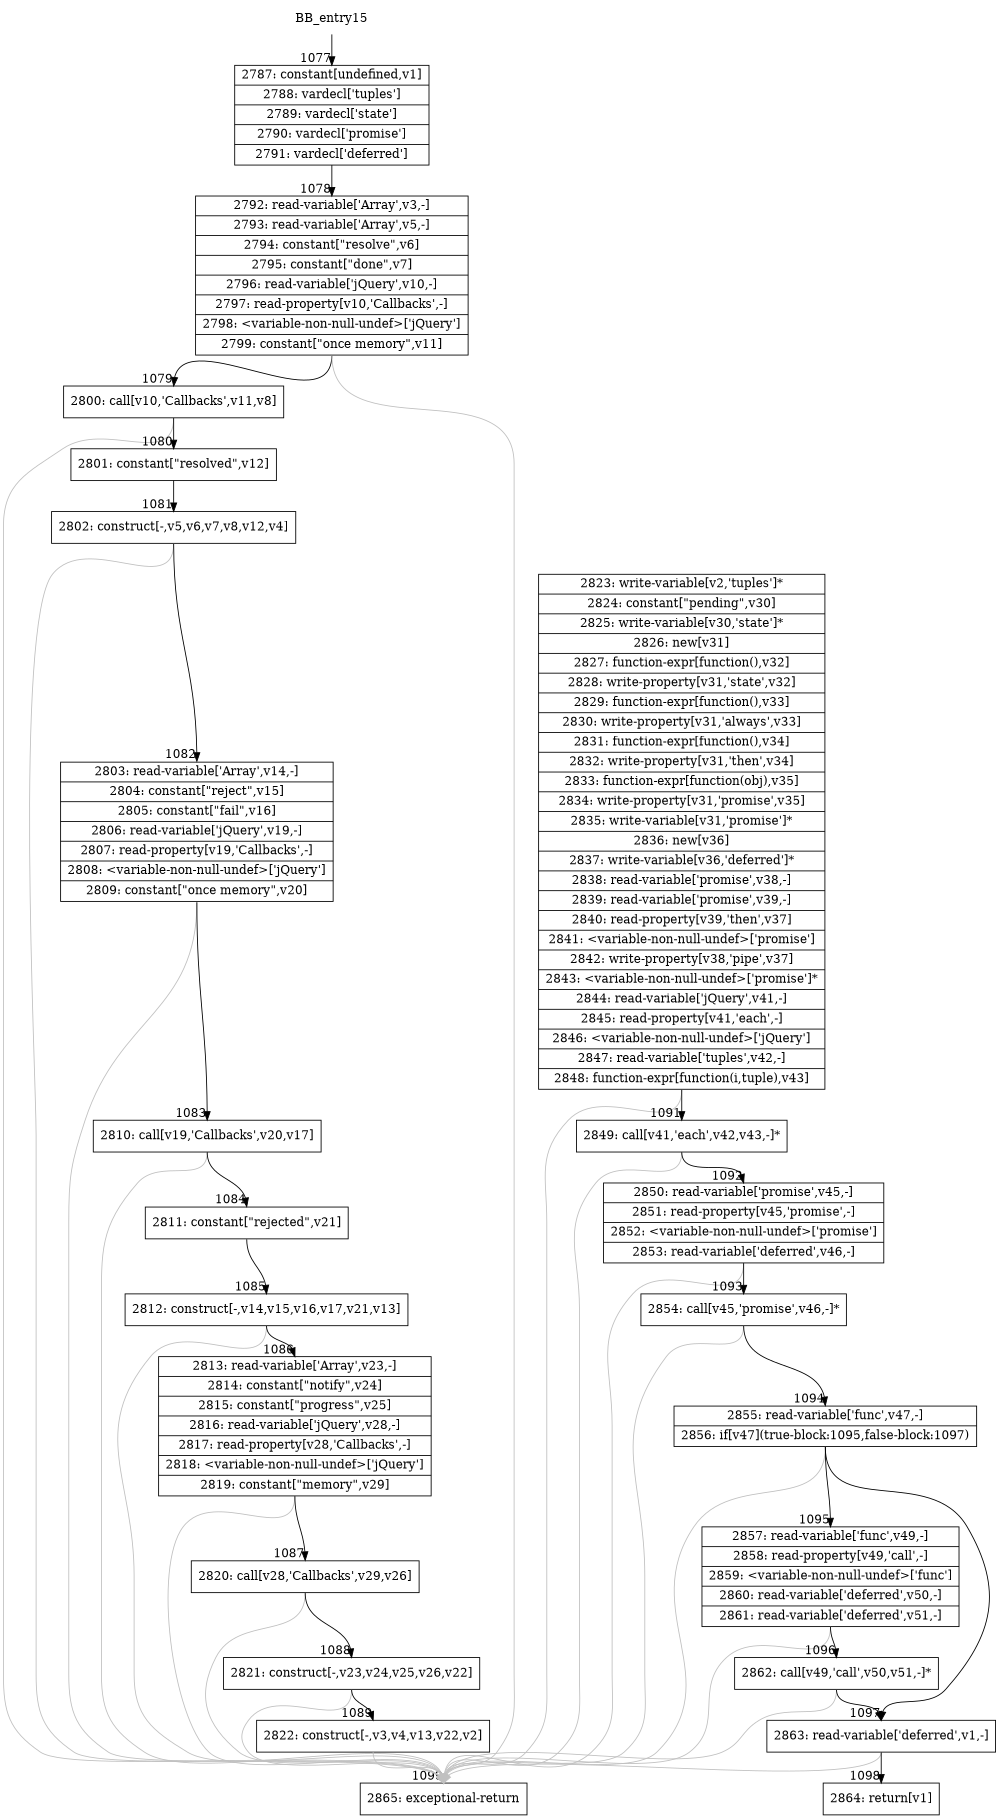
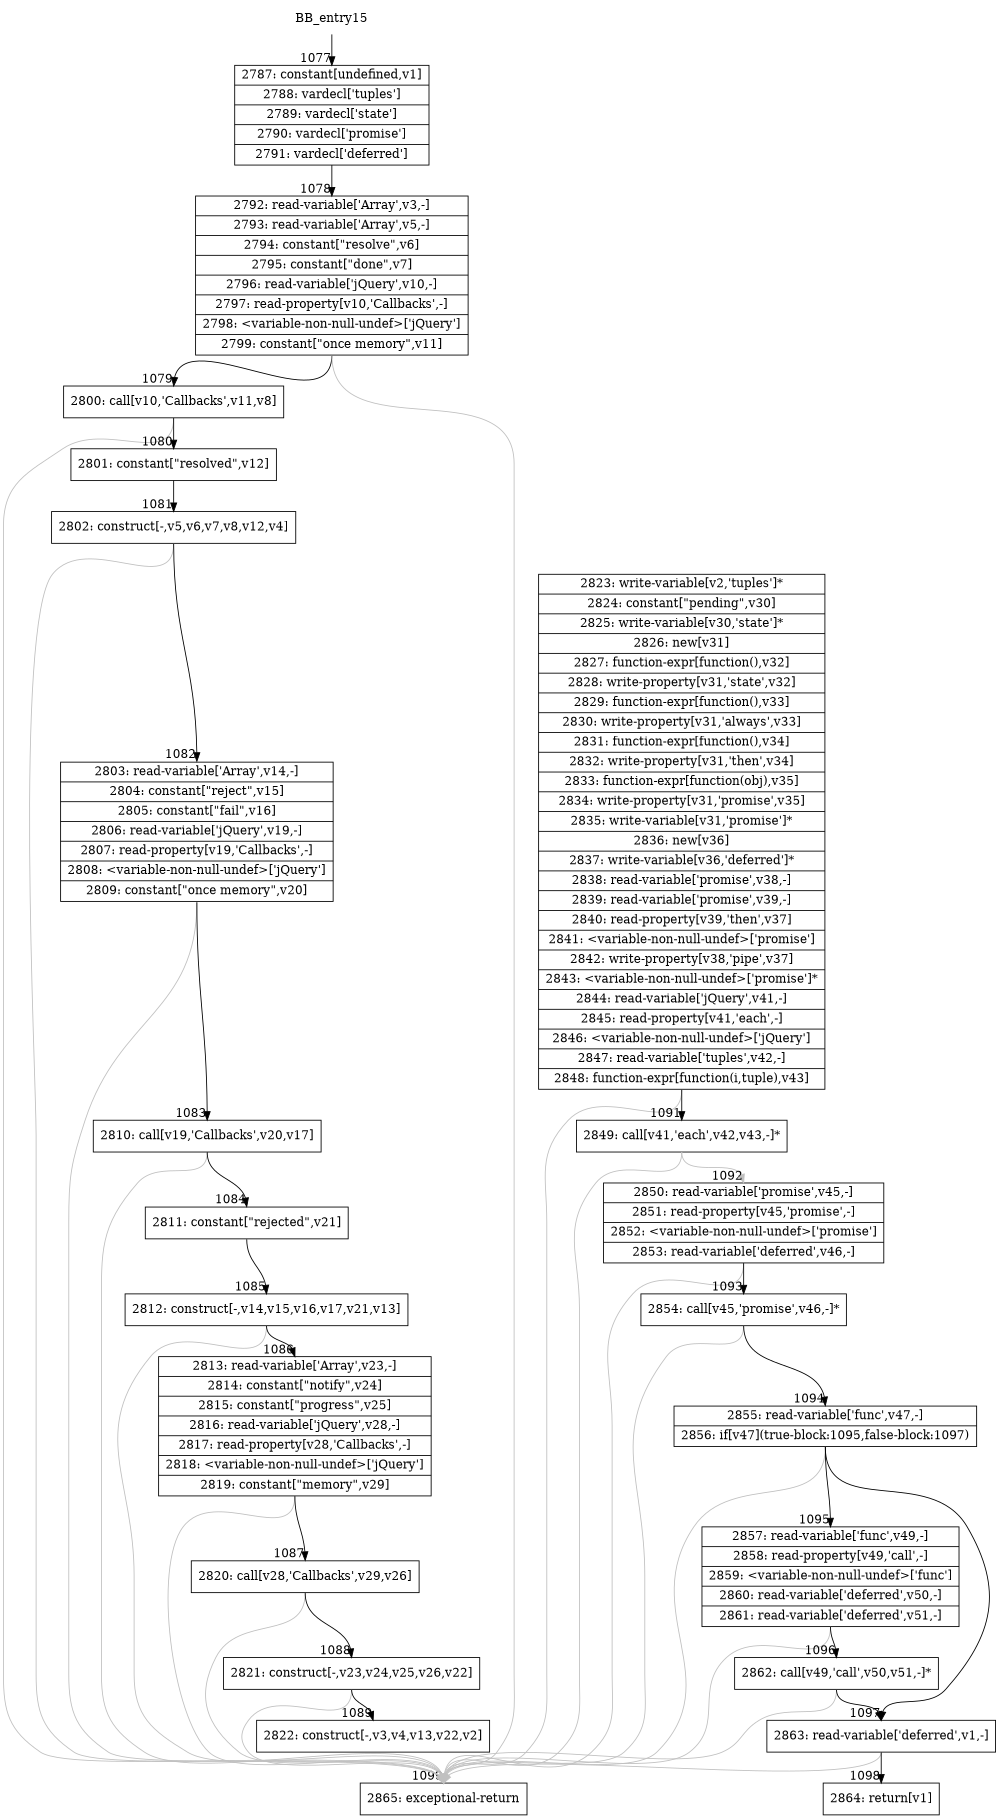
edge "2849: call[v41,'each',v42,v43,-]*" -> "2850: read-variable['promise',v45,-]": color black -> gray
edge "2822: construct[-,v3,v4,v13,v22,v2]" -> "2865: exceptional-return": removed
